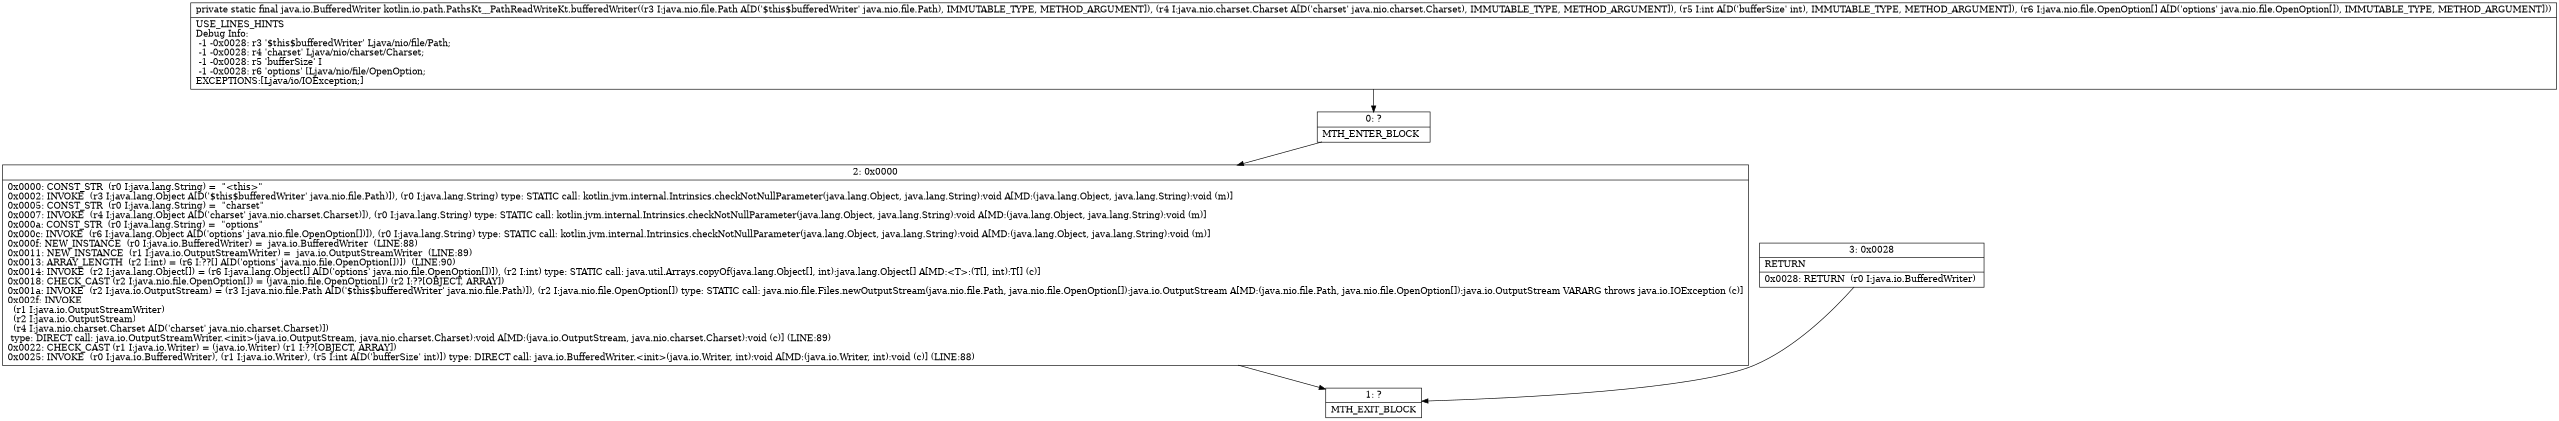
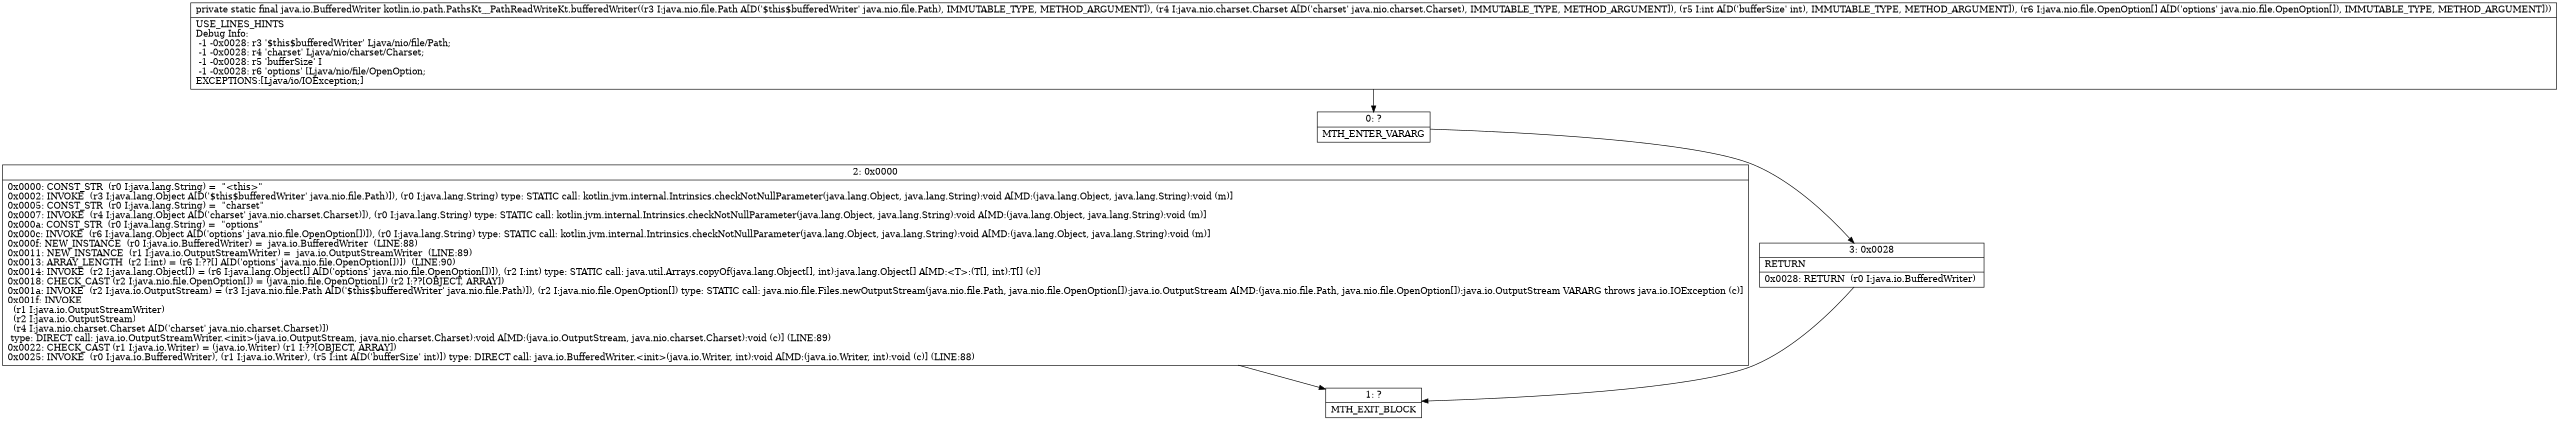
node "0: ?": text "MTH_ENTER_BLOCK" -> "MTH_ENTER_VARARG"
edge "0: ?" -> "2: 0x0000": now "0: ?" -> "3: 0x0028"
node "2: 0x0000": text "0x002f: INVOKE" -> "0x001f: INVOKE"
